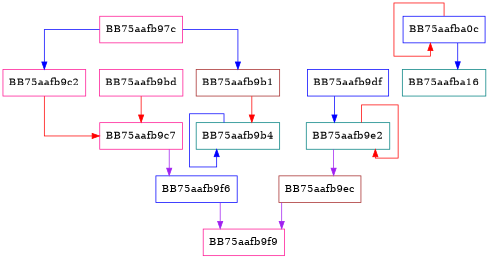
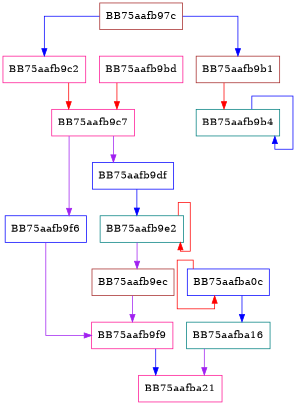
node "BB75aafb97c": color deeppink -> brown
edge "BB75aafb9c7" -> "BB75aafb9df": added
node "BB75aafba21": added
